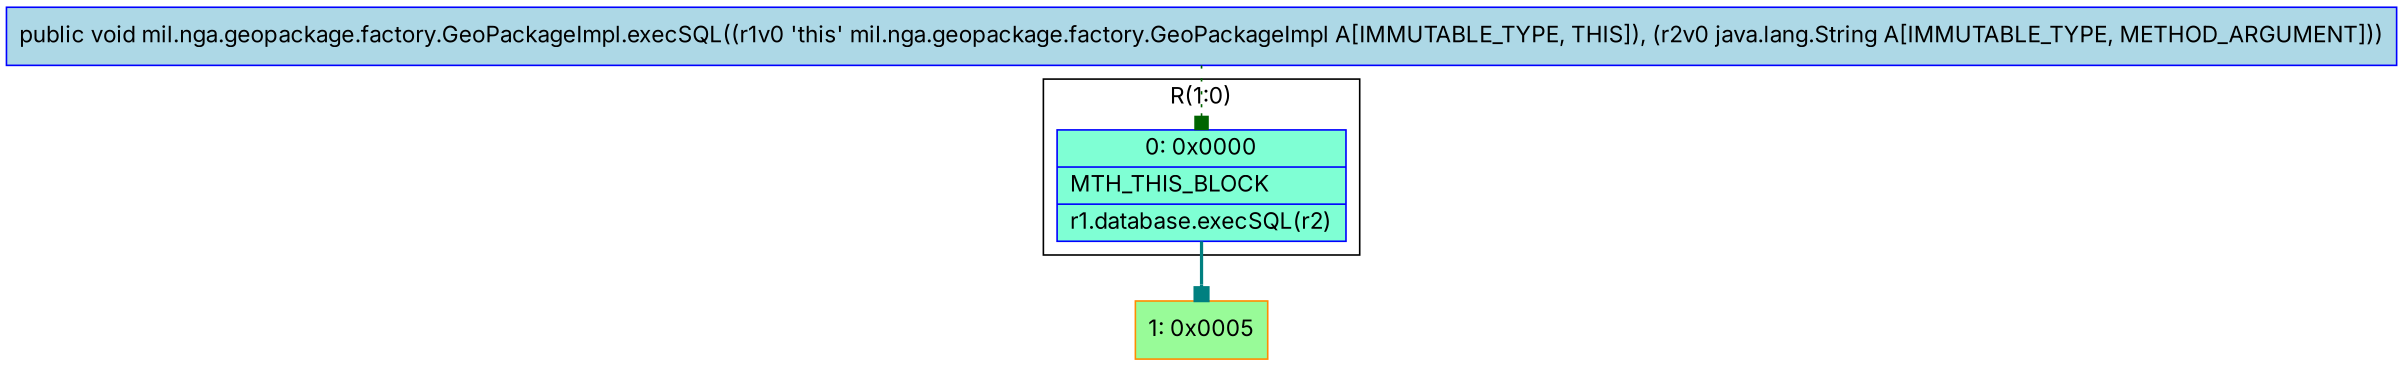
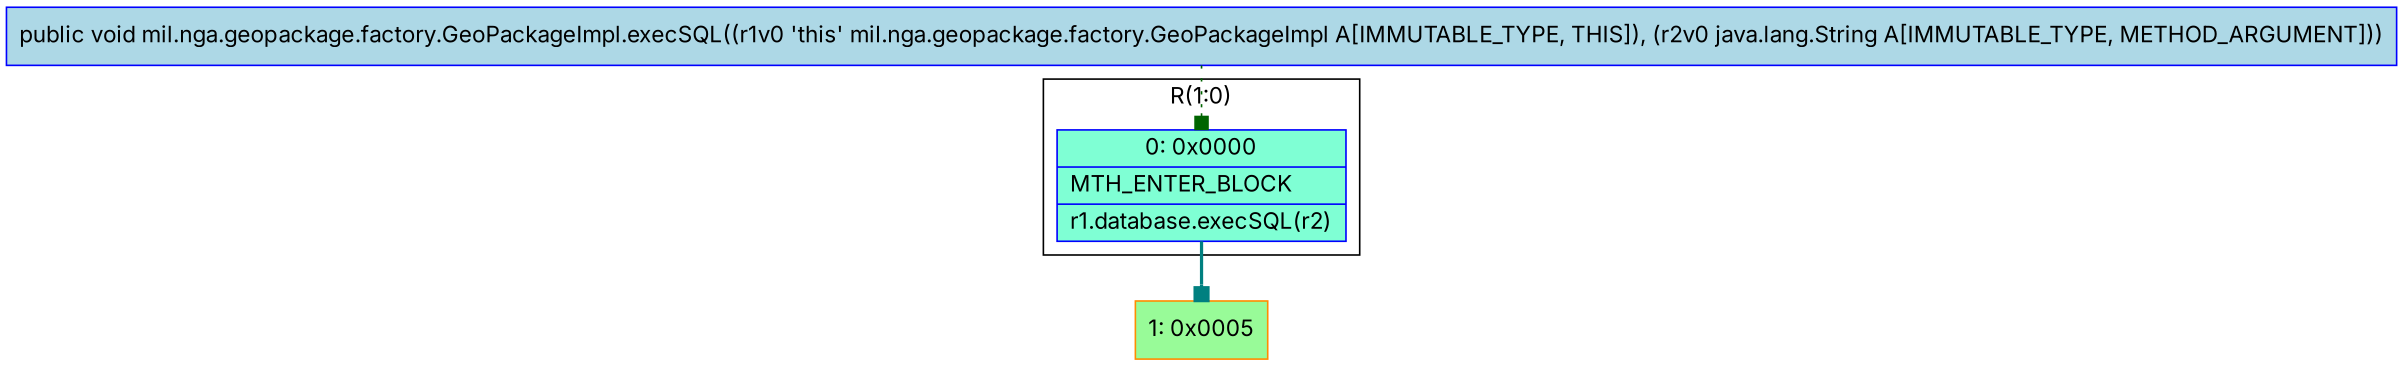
node "0: 0x0000": text "MTH_THIS_BLOCK" -> "MTH_ENTER_BLOCK"
